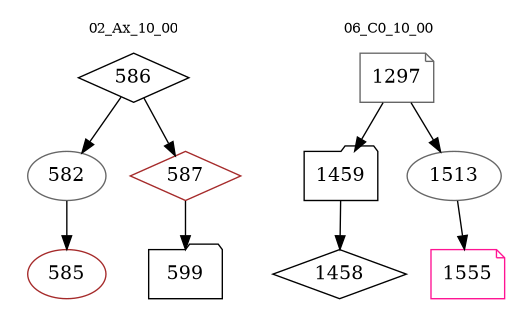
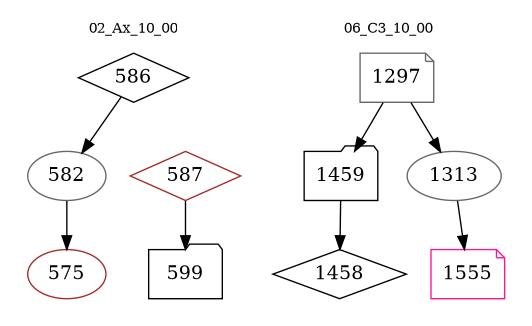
cluster "06_C0_10_00": label "06_C0_10_00" -> "06_C3_10_00"
edge "586" -> "587": removed
node "1513": label "1513" -> "1313"
node "585": label "585" -> "575"
